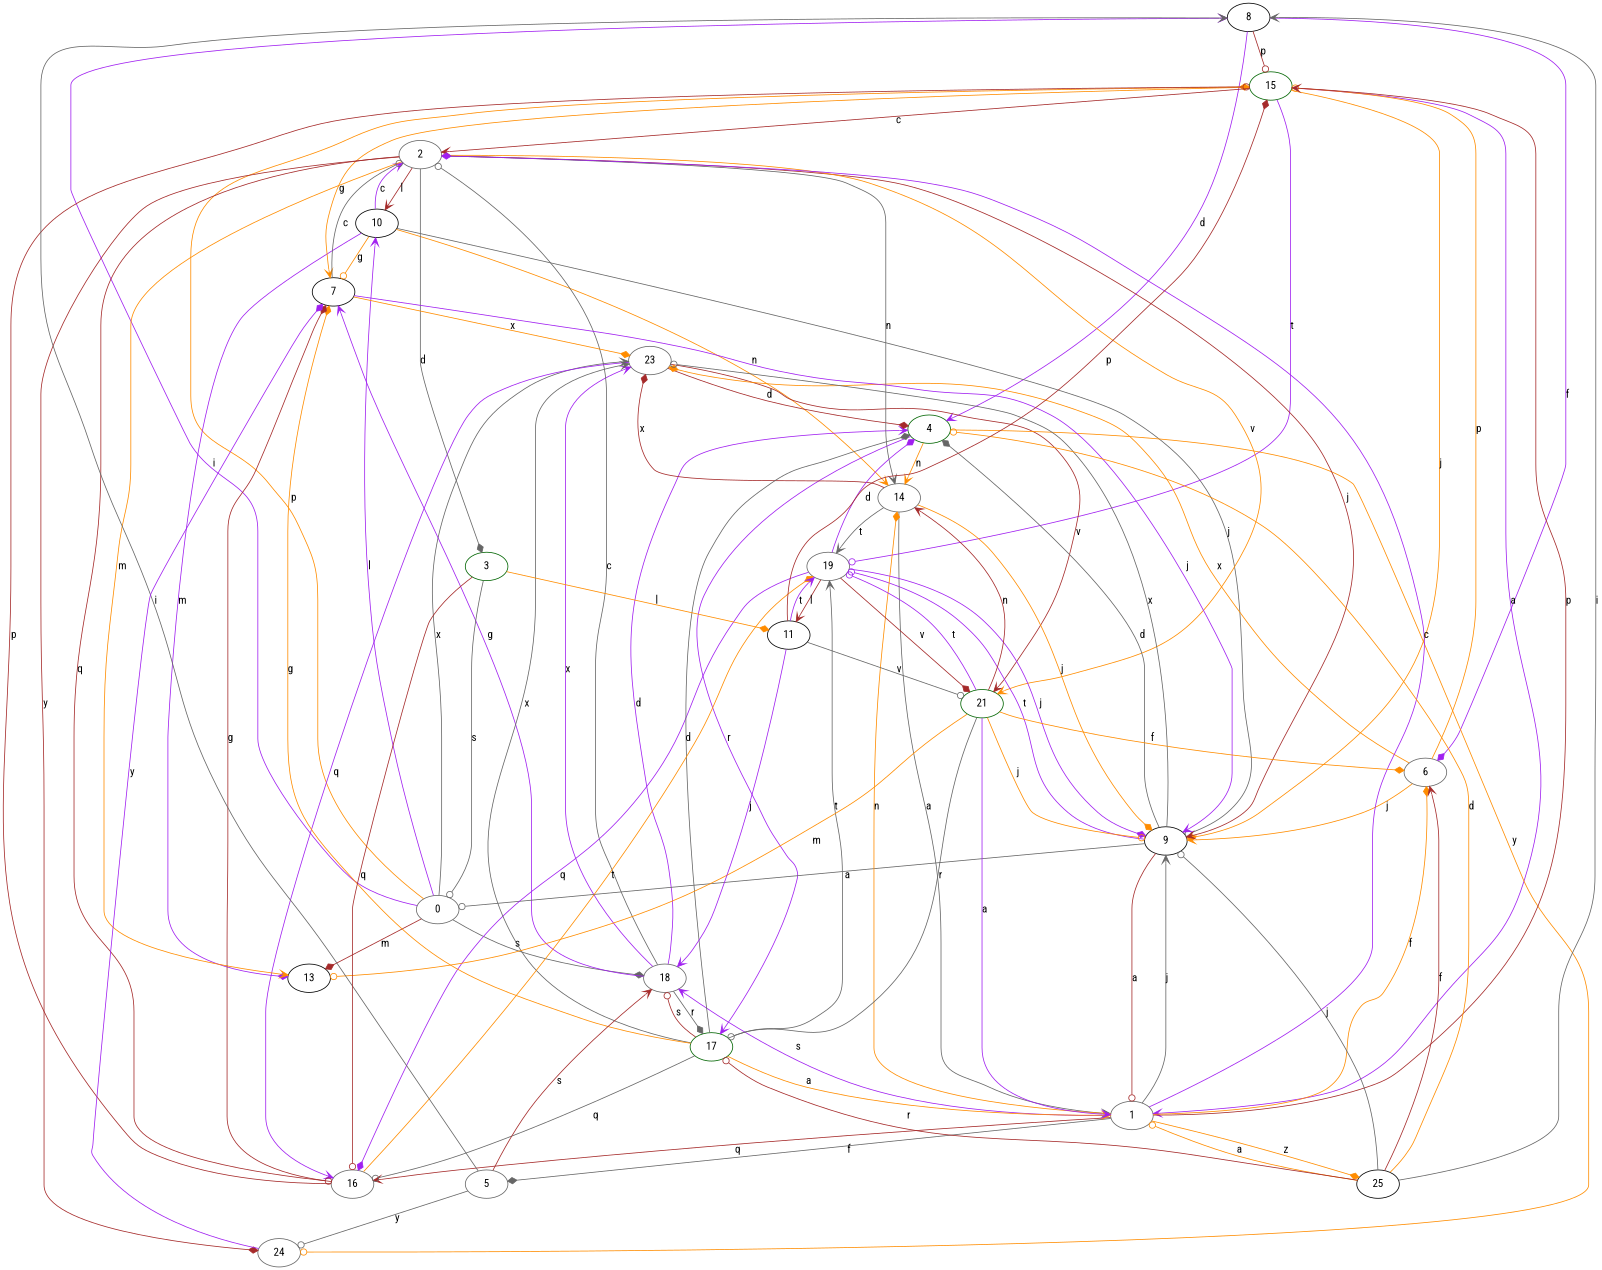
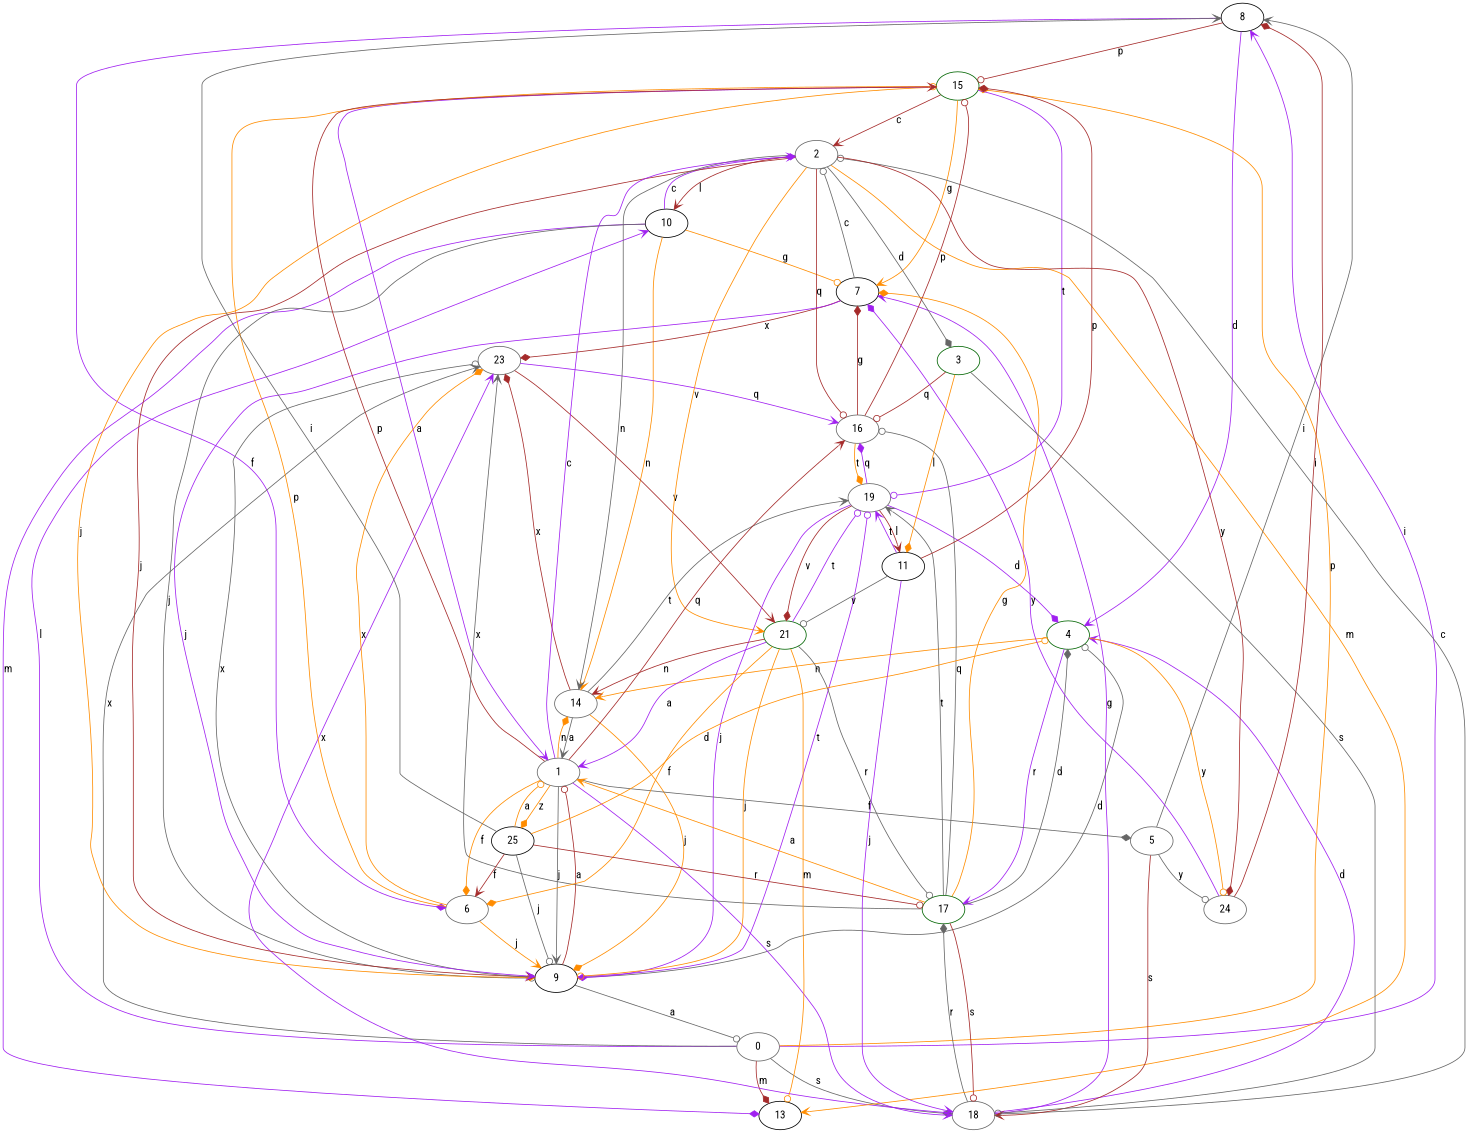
edge "7" -> "23": color darkorange -> brown
edge "23" -> "4": removed, label "d"
edge "24" -> "8": added, label "i"
edge "9" -> "4": arrowhead diamond -> odot
edge "3" -> "0": now "3" -> "18"
